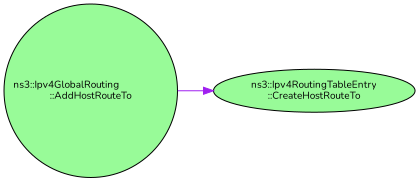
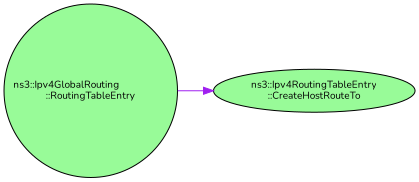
node "ns3::Ipv4GlobalRouting ::AddHostRouteTo": label "ns3::Ipv4GlobalRouting ::AddHostRouteTo" -> "ns3::Ipv4GlobalRouting ::RoutingTableEntry"
